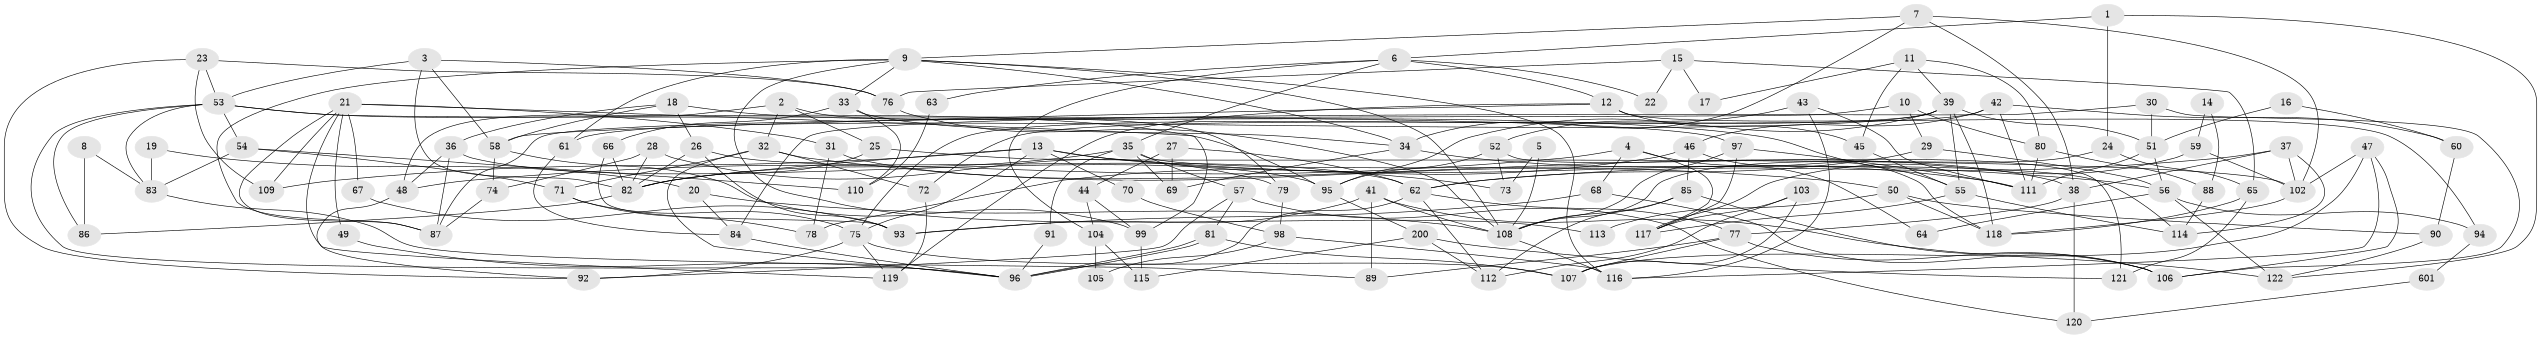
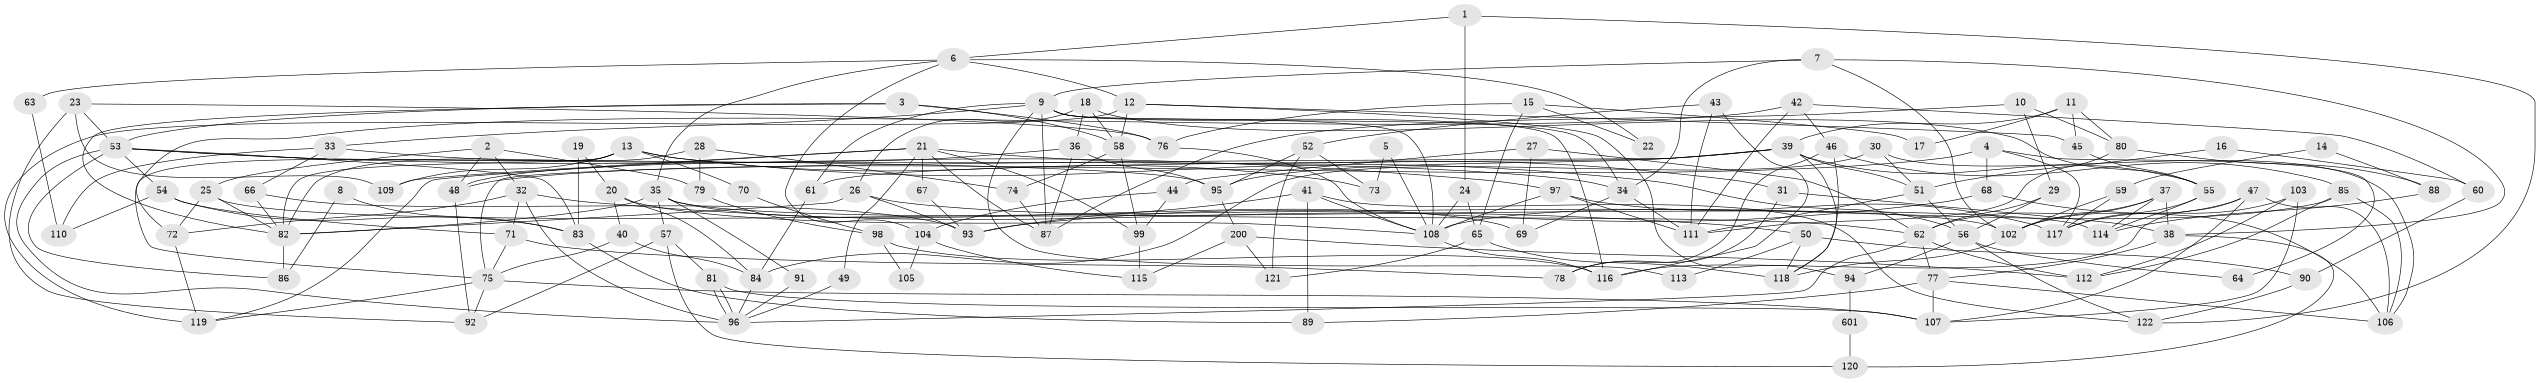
edge "25" -- "72": added
node "40": added
